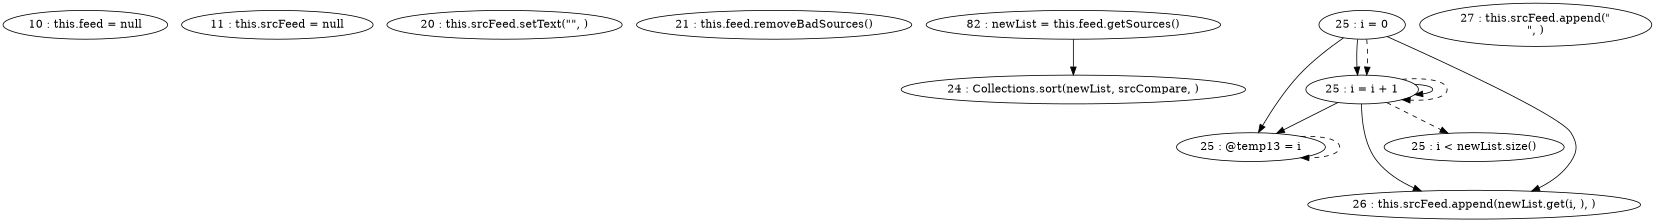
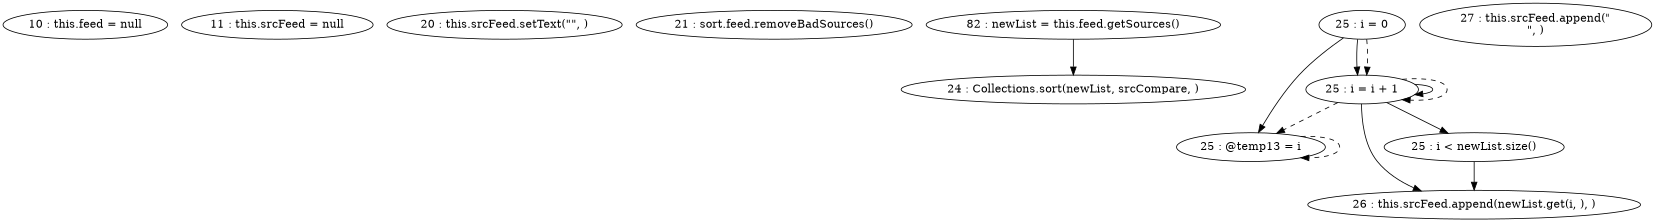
node "21 : this.feed.removeBadSources()": label "21 : this.feed.removeBadSources()" -> "21 : sort.feed.removeBadSources()"
edge "25 : i = 0" -> "26 : this.srcFeed.append(newList.get(i, ), )": now "25 : i < newList.size()" -> "26 : this.srcFeed.append(newList.get(i, ), )"
edge "25 : i = i + 1" -> "25 : @temp13 = i": style solid -> dashed
edge "25 : i = i + 1" -> "25 : i < newList.size()": style dashed -> solid
